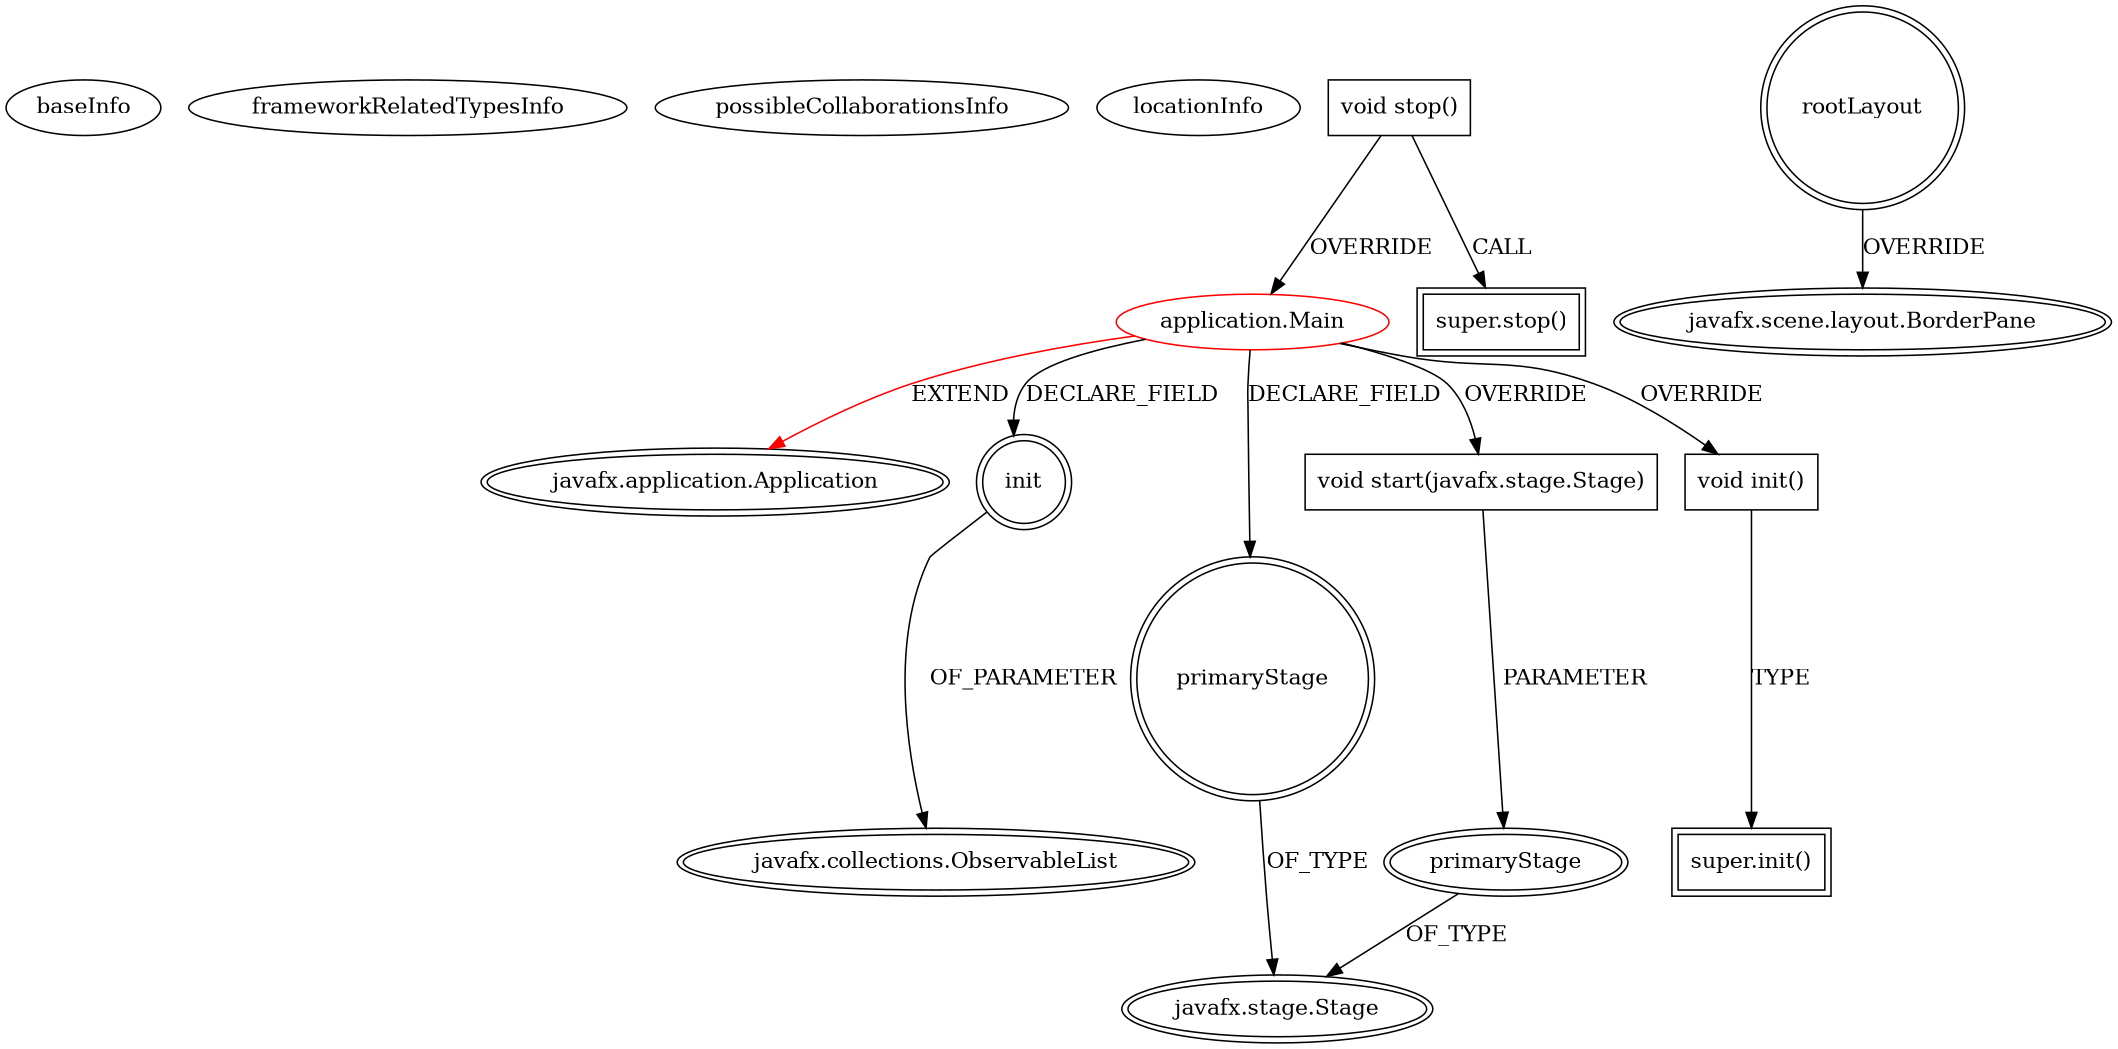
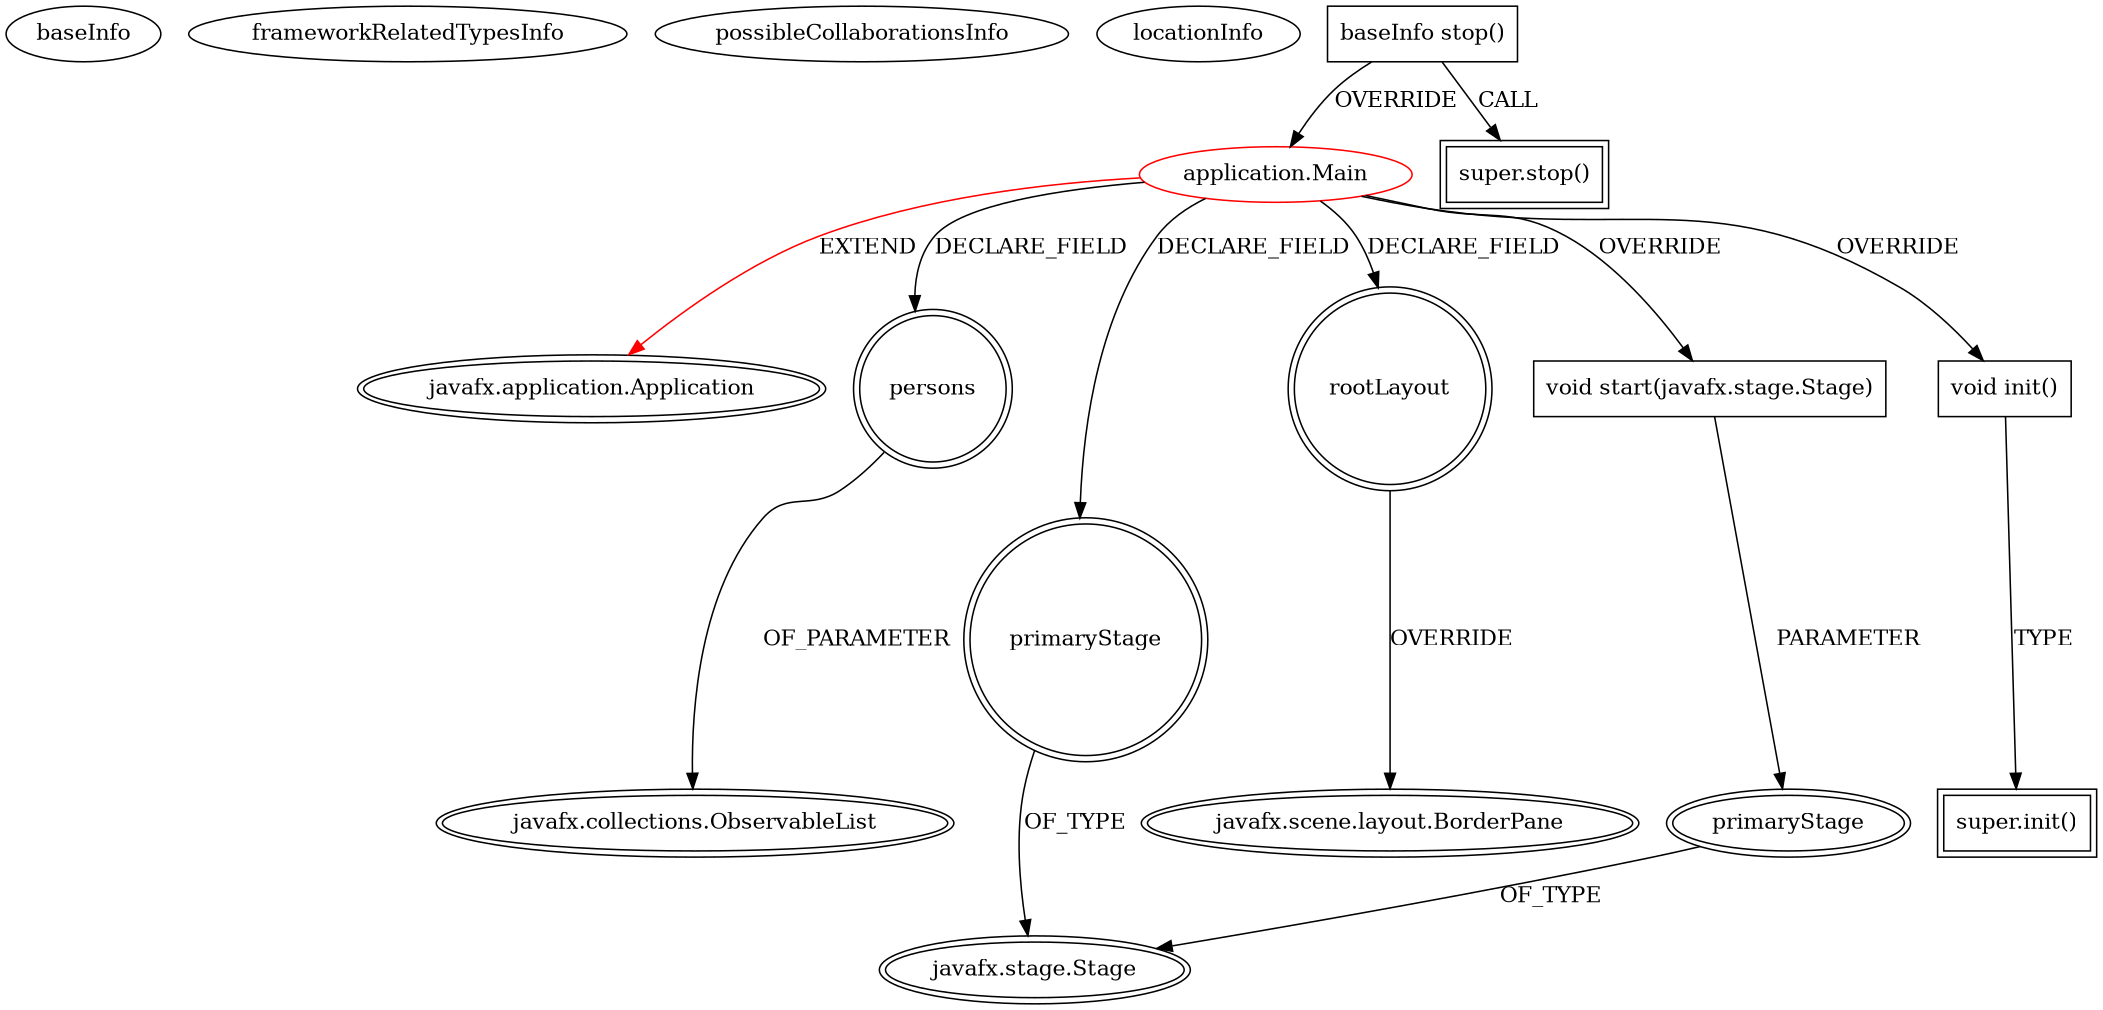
node "void stop()": label "void stop()" -> "baseInfo stop()"
edge "application.Main" -> "rootLayout": added, label "DECLARE_FIELD"
node "init": label "init" -> "persons"
